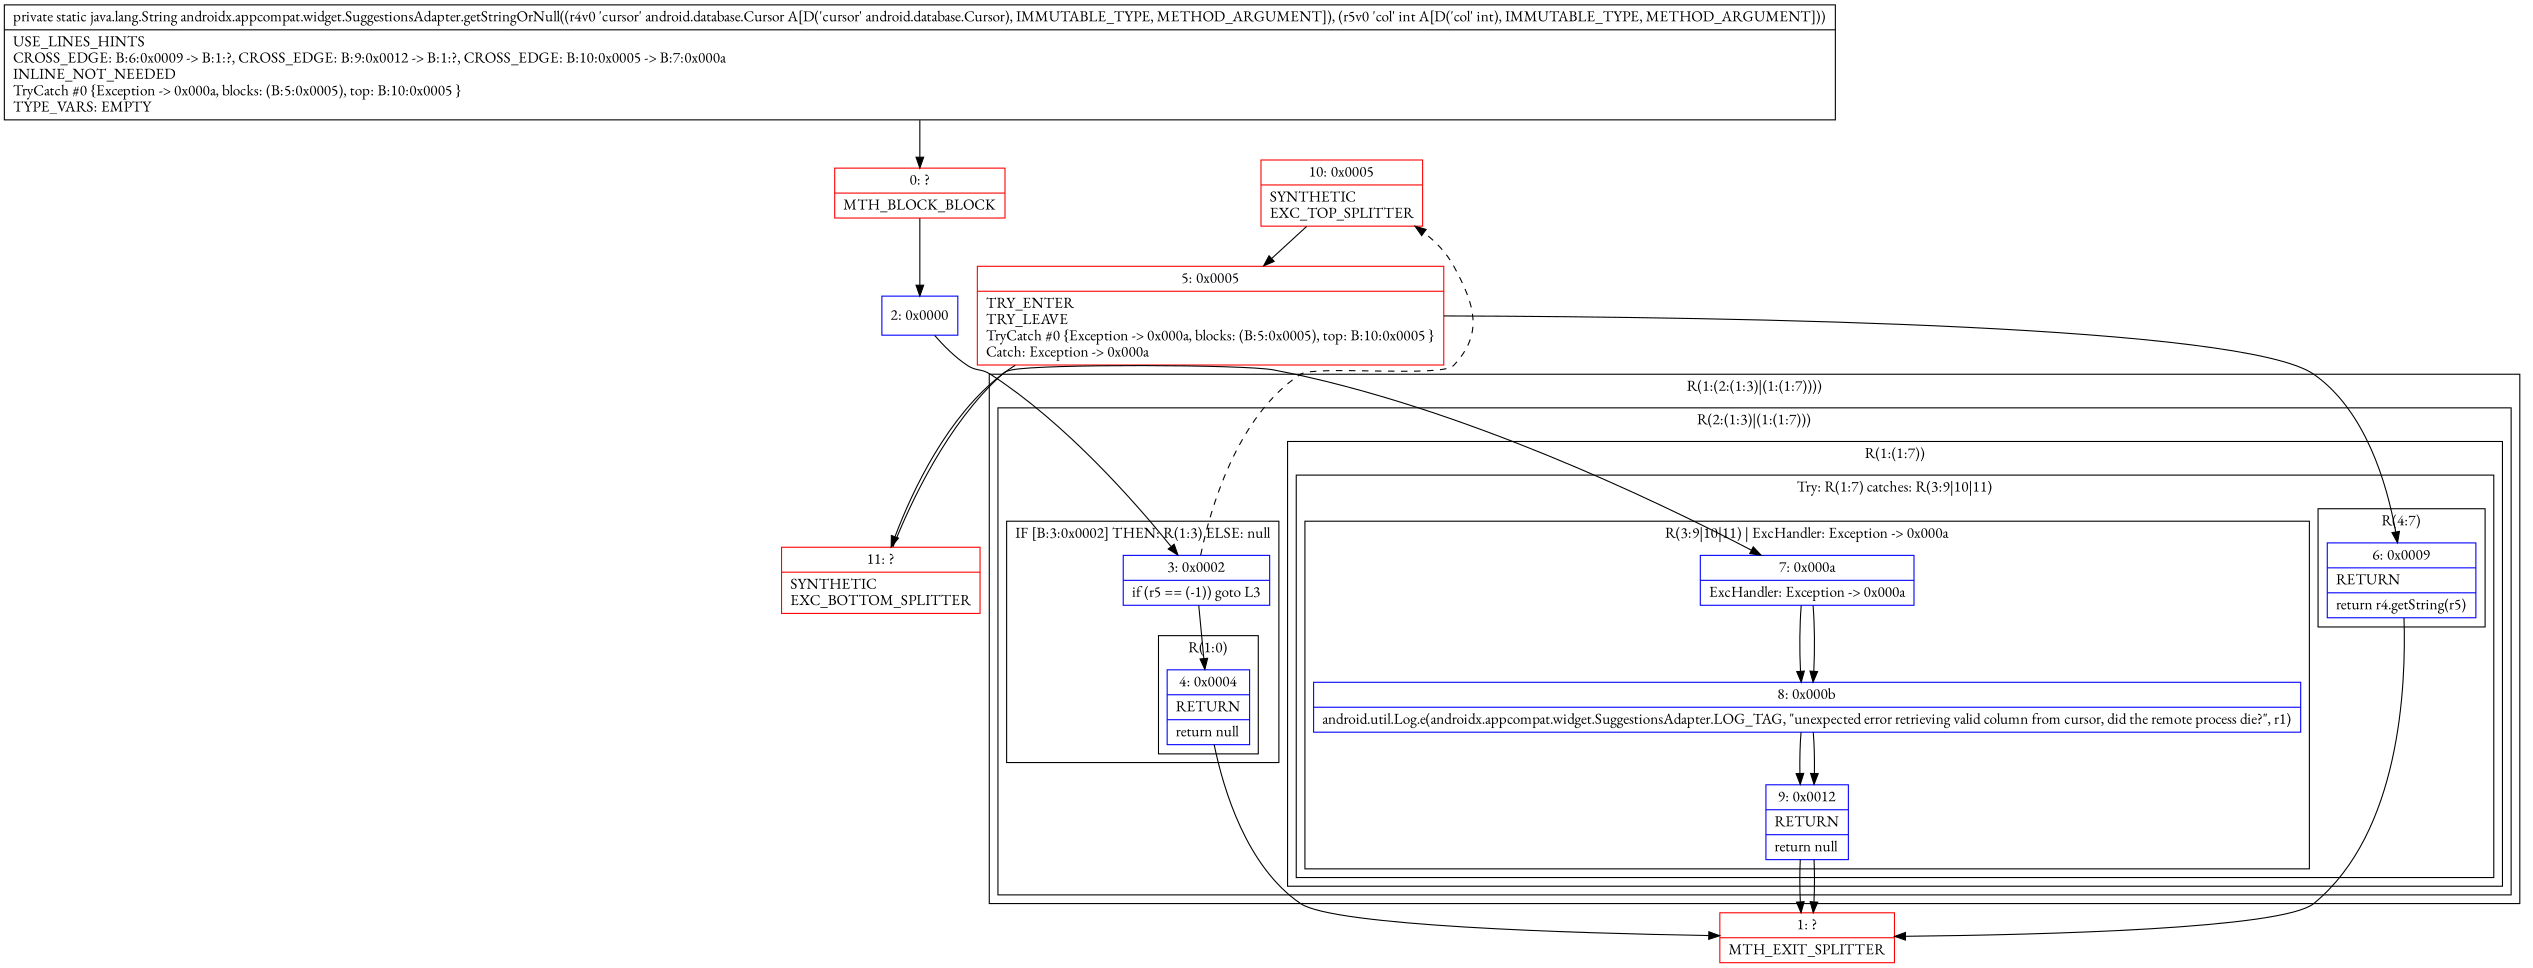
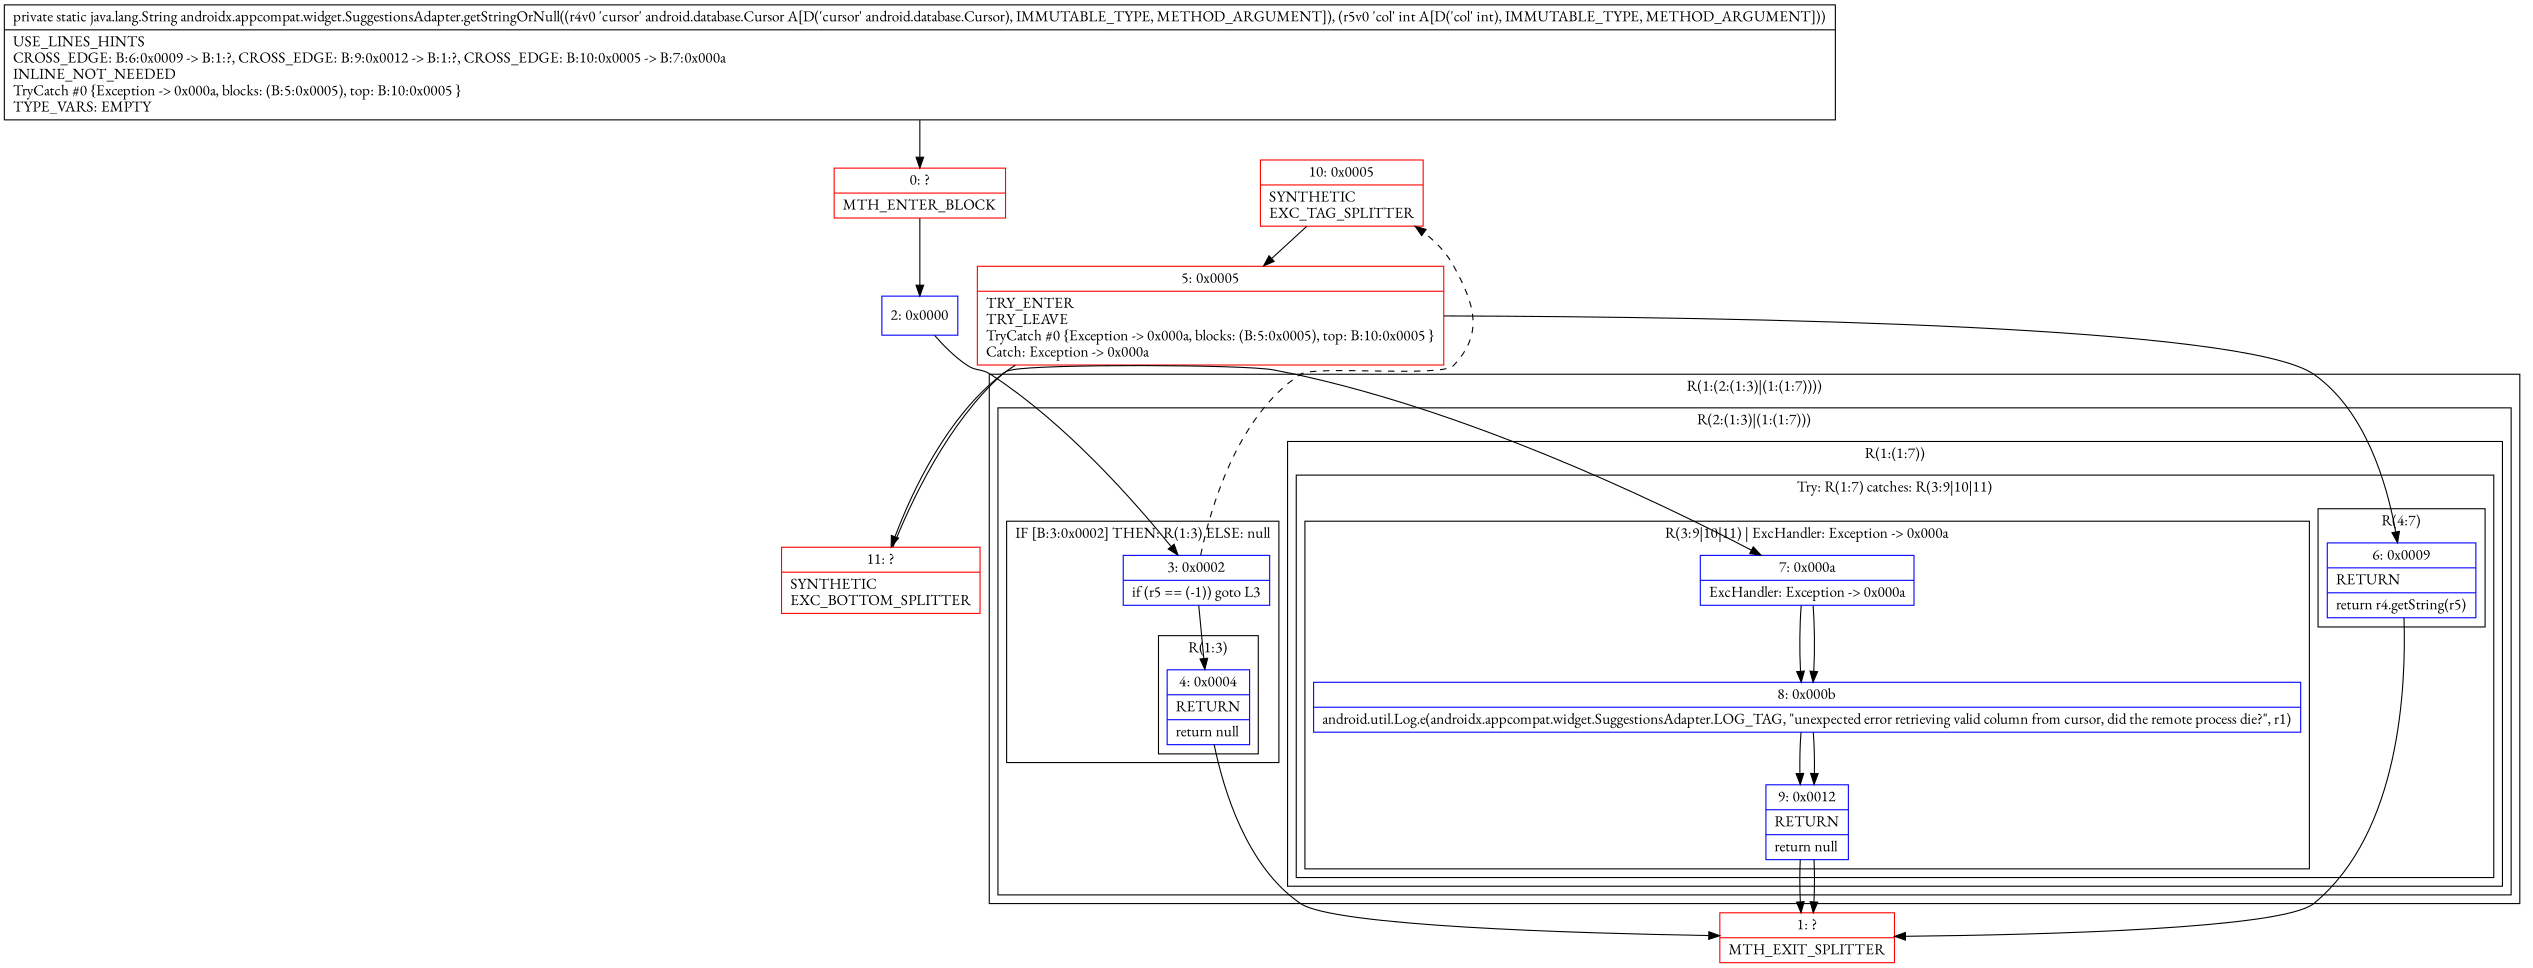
node "0: ?": text "MTH_BLOCK_BLOCK" -> "MTH_ENTER_BLOCK"
node "10: 0x0005": text "EXC_TOP_SPLITTER" -> "EXC_TAG_SPLITTER"
cluster "R(1:0)": label "R(1:0)" -> "R(1:3)"
